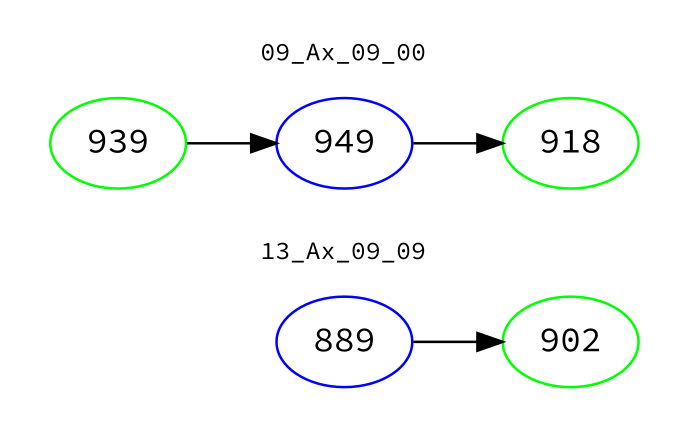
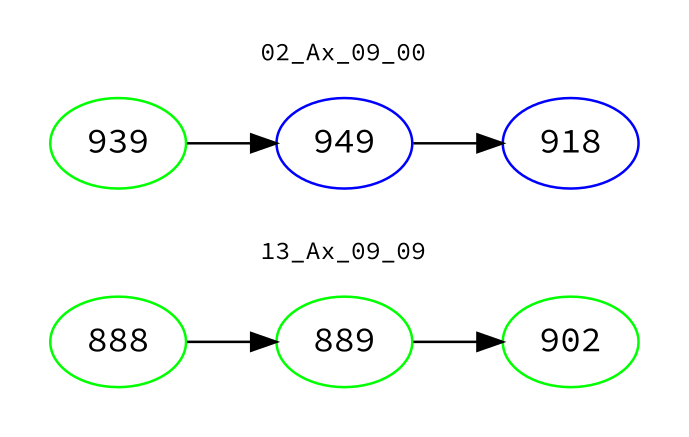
cluster "09_Ax_09_00": label "09_Ax_09_00" -> "02_Ax_09_00"
node "918": color green -> blue
node "888": added
node "889": color blue -> green
